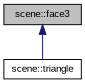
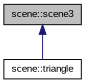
node "scene::face3": label "scene::face3" -> "scene::scene3"
